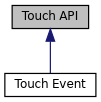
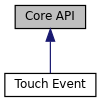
node "Touch API": label "Touch API" -> "Core API"
